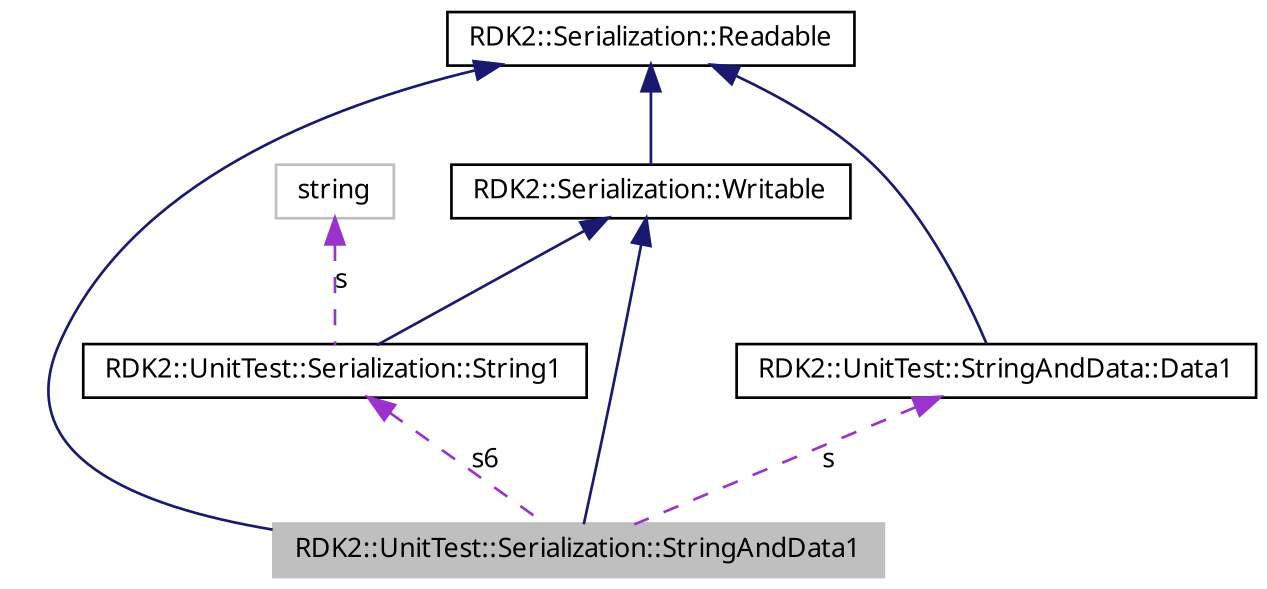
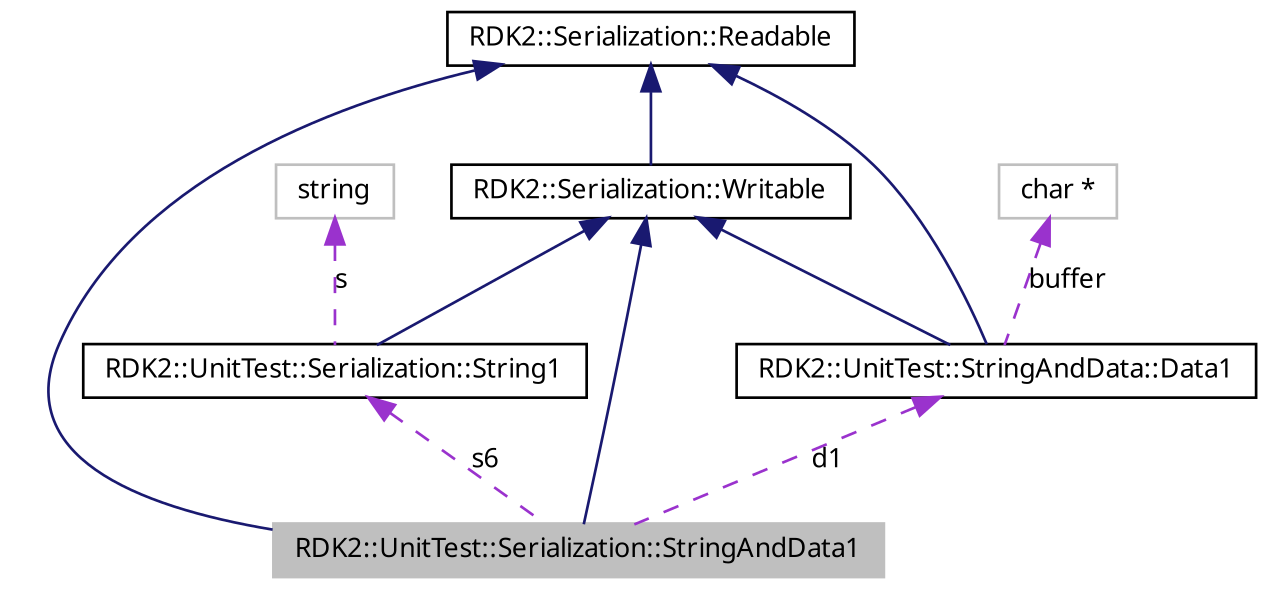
node "char *": added
edge "RDK2::UnitTest::StringAndData::Data1" -> "RDK2::Serialization::Writable": added
edge "RDK2::UnitTest::Serialization::StringAndData1" -> "RDK2::UnitTest::StringAndData::Data1": label "s" -> "d1"
